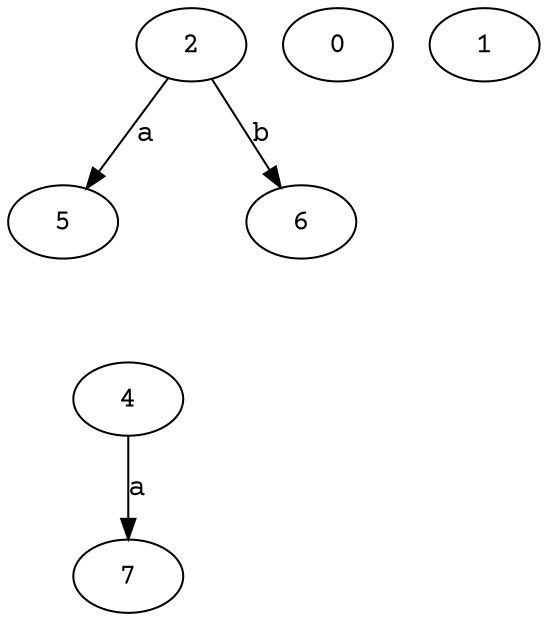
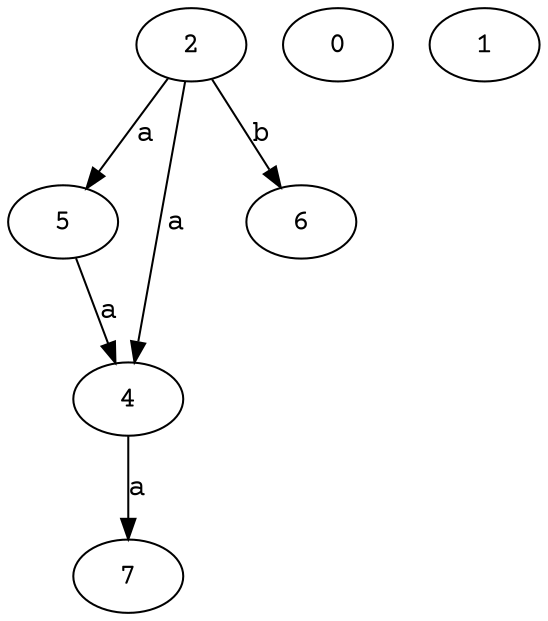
edge "2" -> "4": added, label "a"
edge "5" -> "4": added, label "a"
